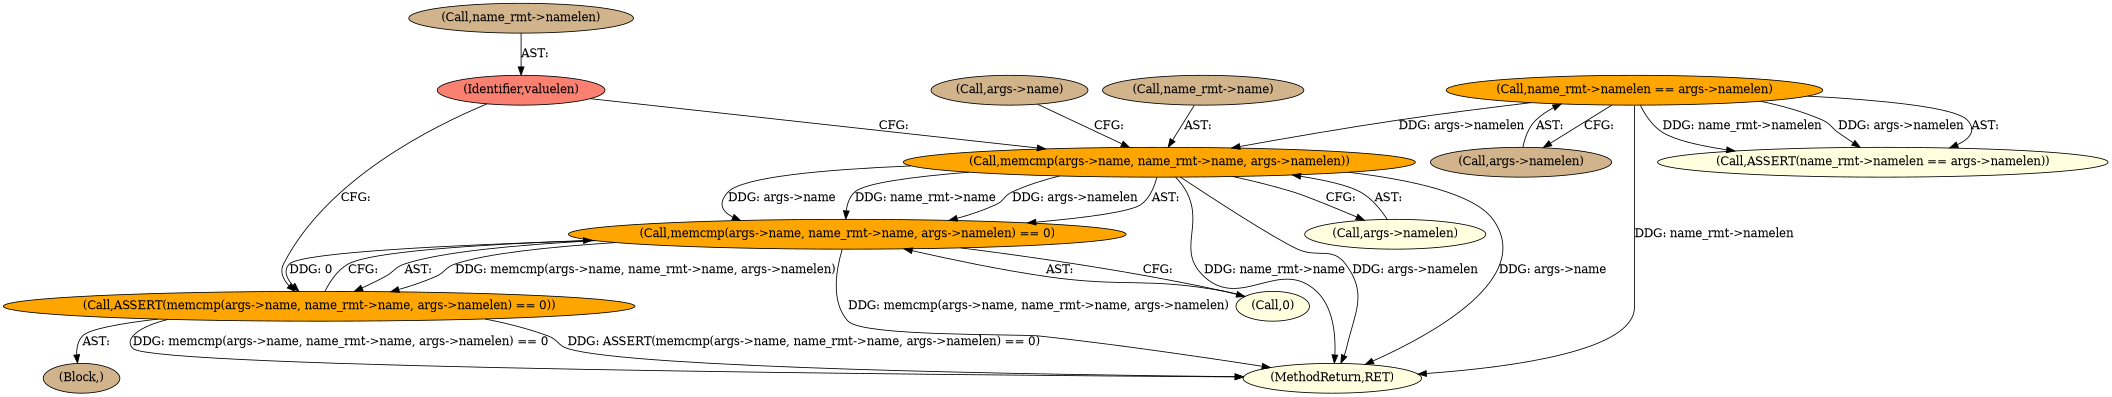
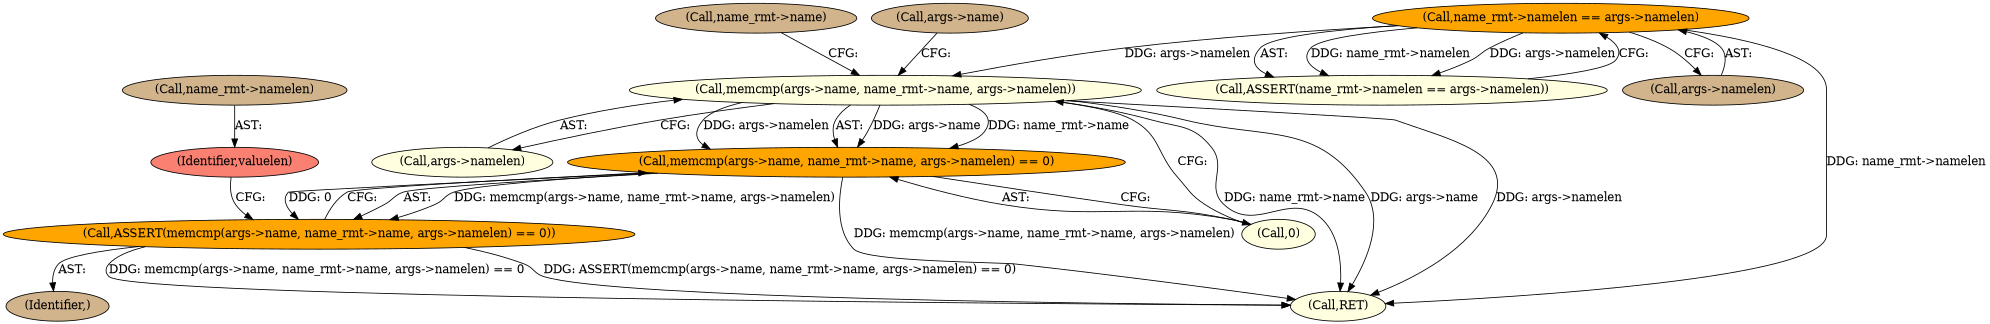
edge "(Call,ASSERT(name_rmt->namelen == args->namelen))" -> "(Call,name_rmt->namelen == args->namelen)": added, label "CFG:"
edge "(Identifier,valuelen)" -> "(Call,memcmp(args->name, name_rmt->name, args->namelen))": now "(Call,0)" -> "(Call,memcmp(args->name, name_rmt->name, args->namelen))"
edge "(Call,name_rmt->name)" -> "(Call,memcmp(args->name, name_rmt->name, args->namelen))": label "AST: " -> "CFG: "
node "(Call,memcmp(args->name, name_rmt->name, args->namelen))": fillcolor orange -> lightyellow
node "(Block,)": label "(Block,)" -> "(Identifier,)"
node "(MethodReturn,RET)": label "(MethodReturn,RET)" -> "(Call,RET)"
